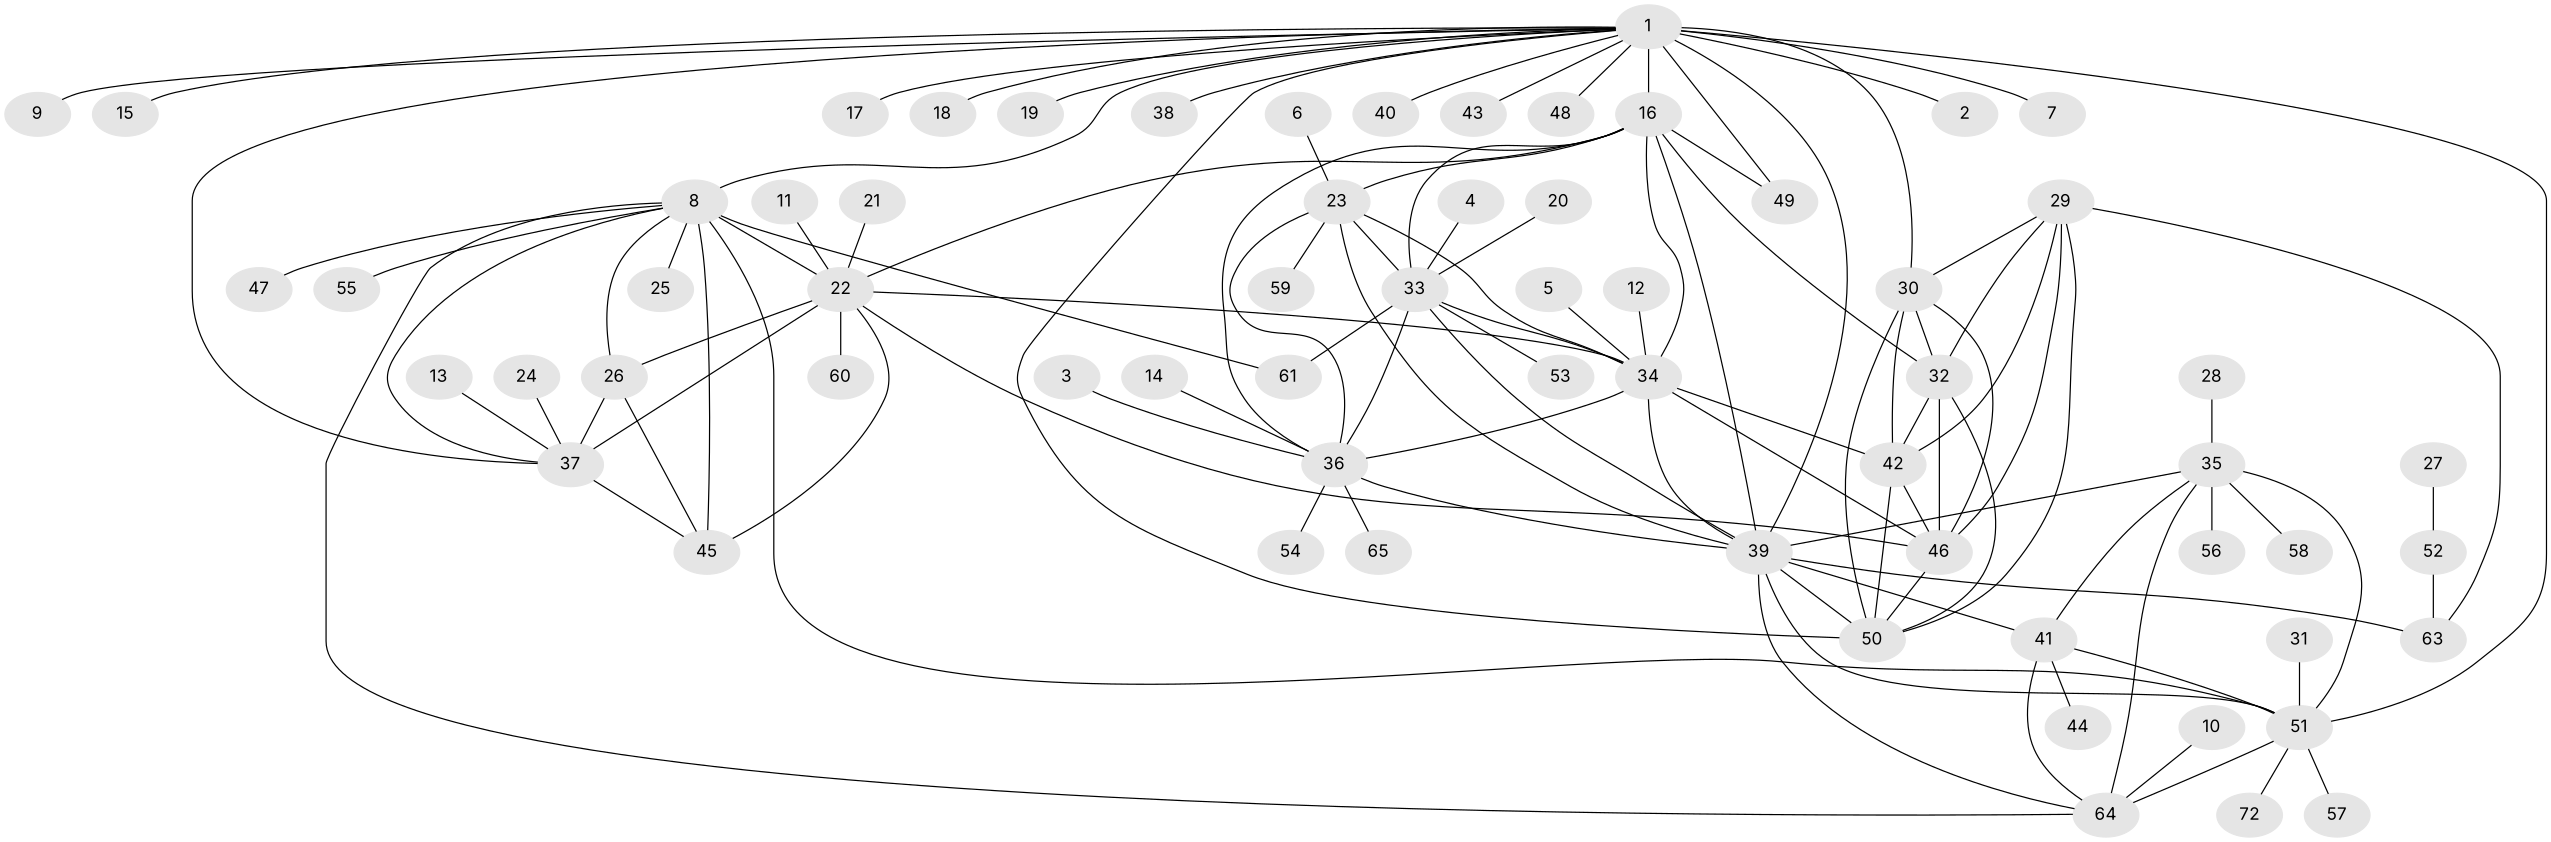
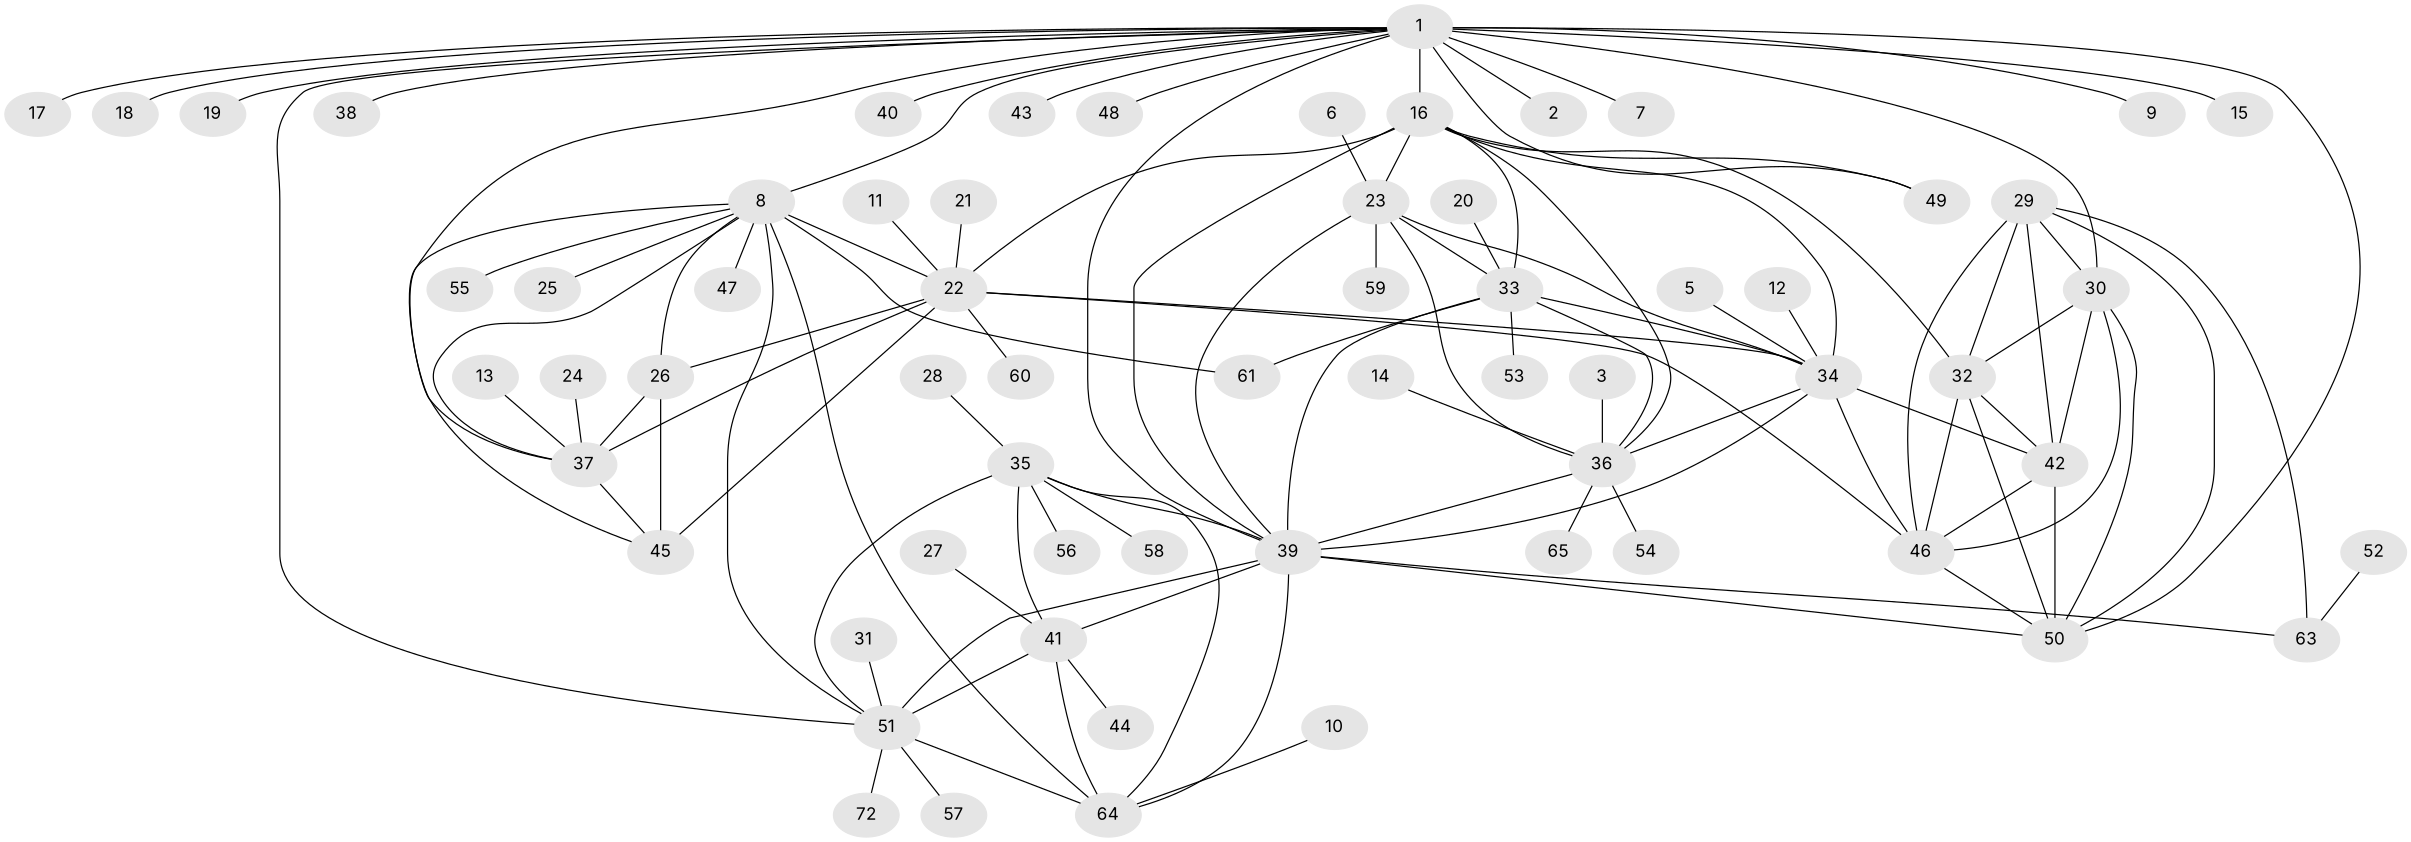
node "4": removed
edge "27" -- "52": now "27" -- "41"
